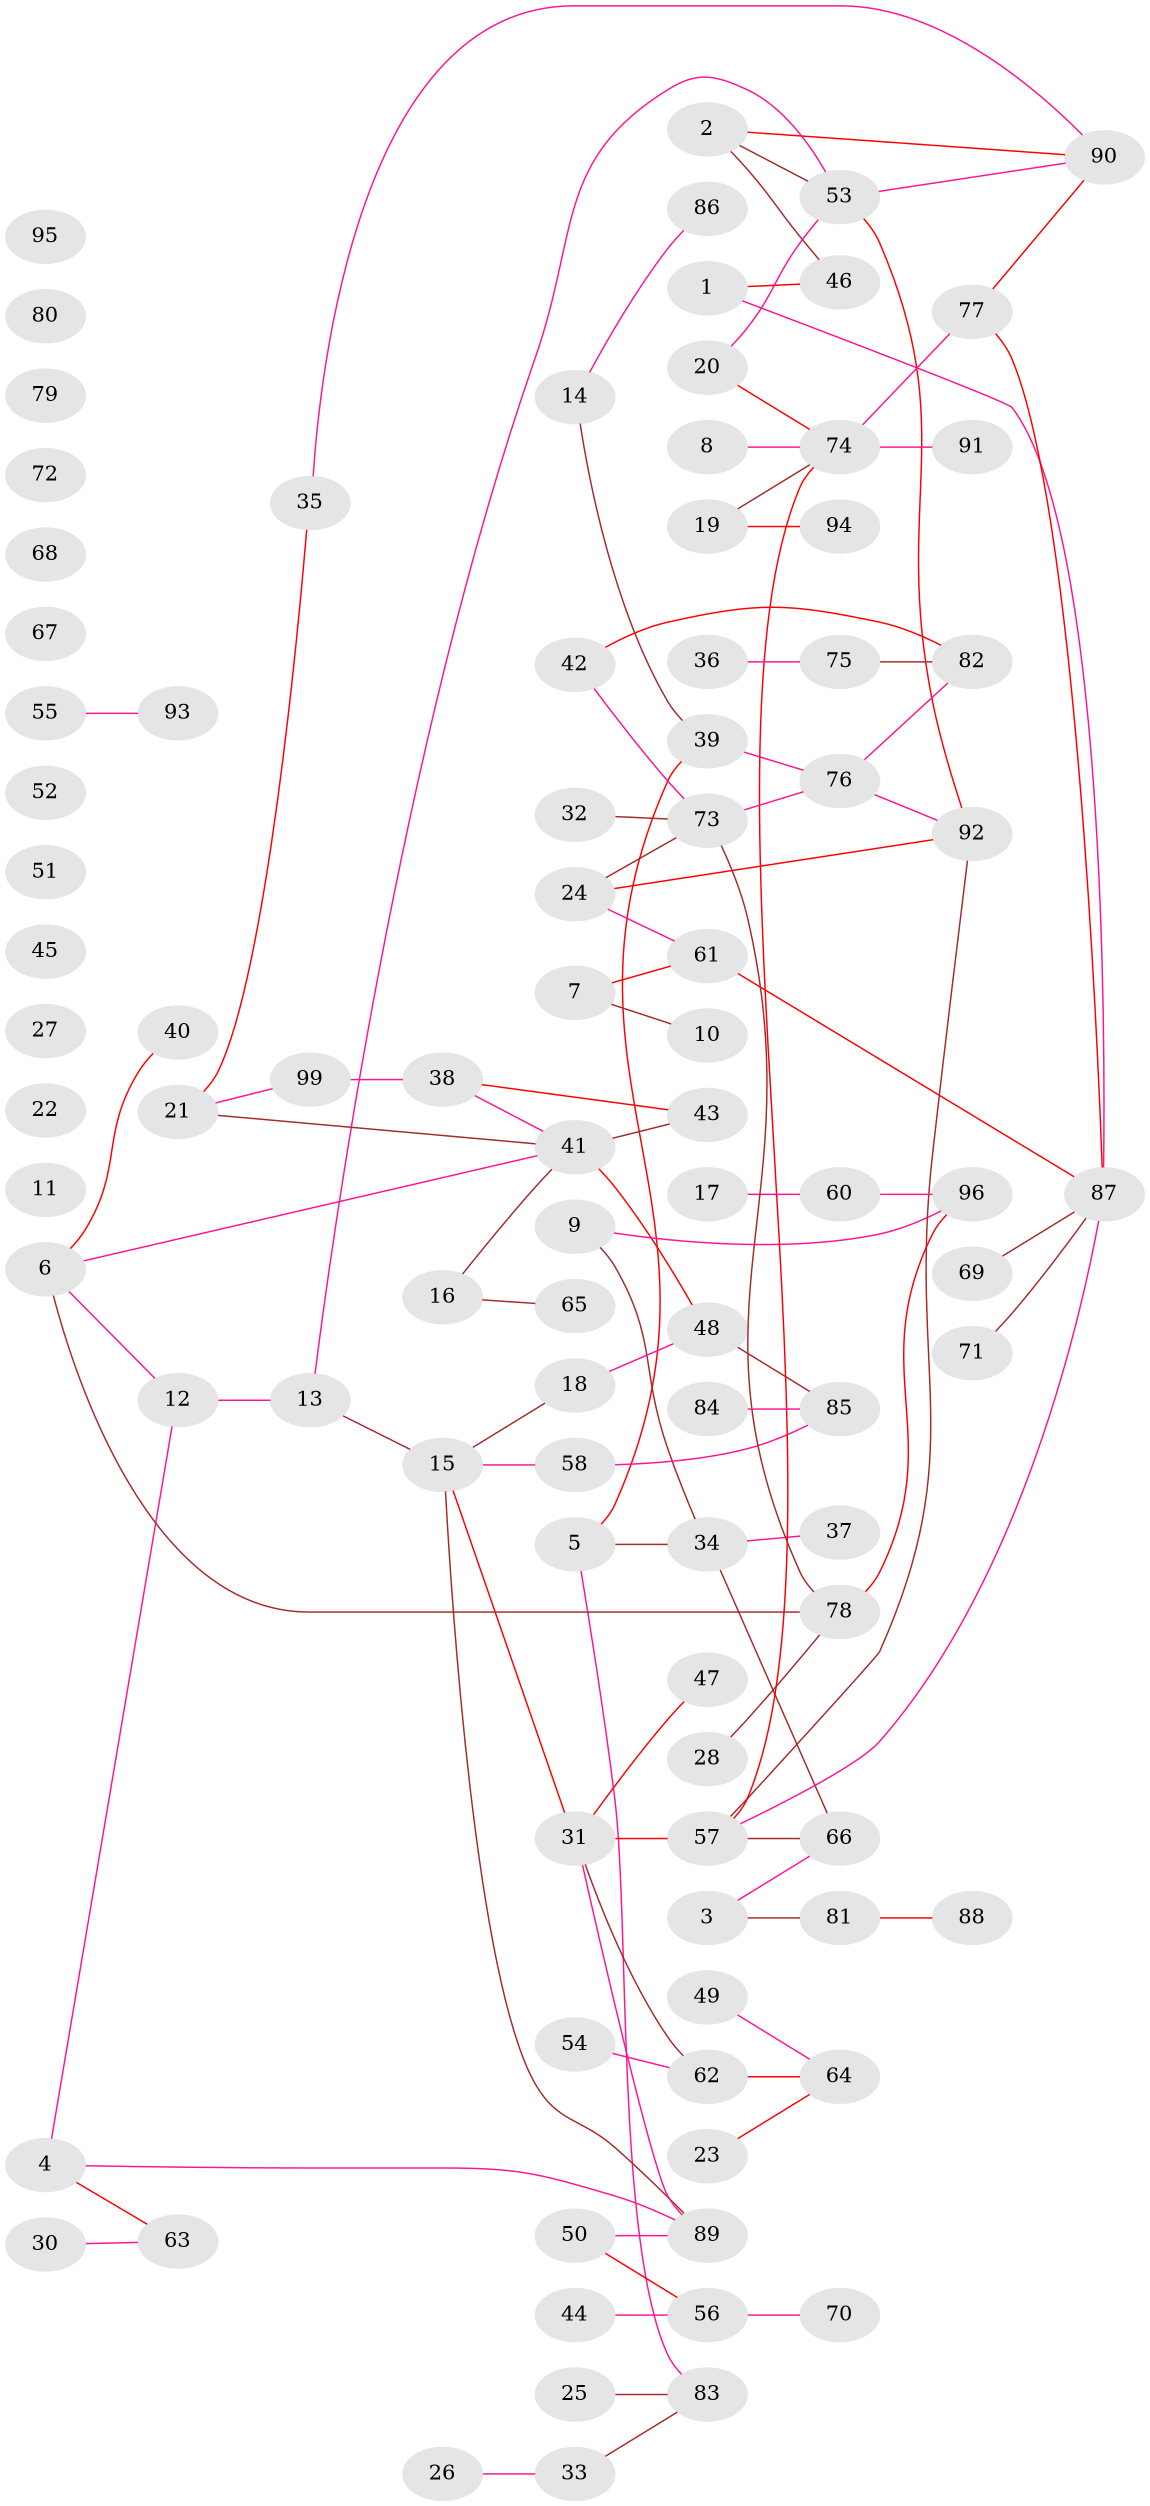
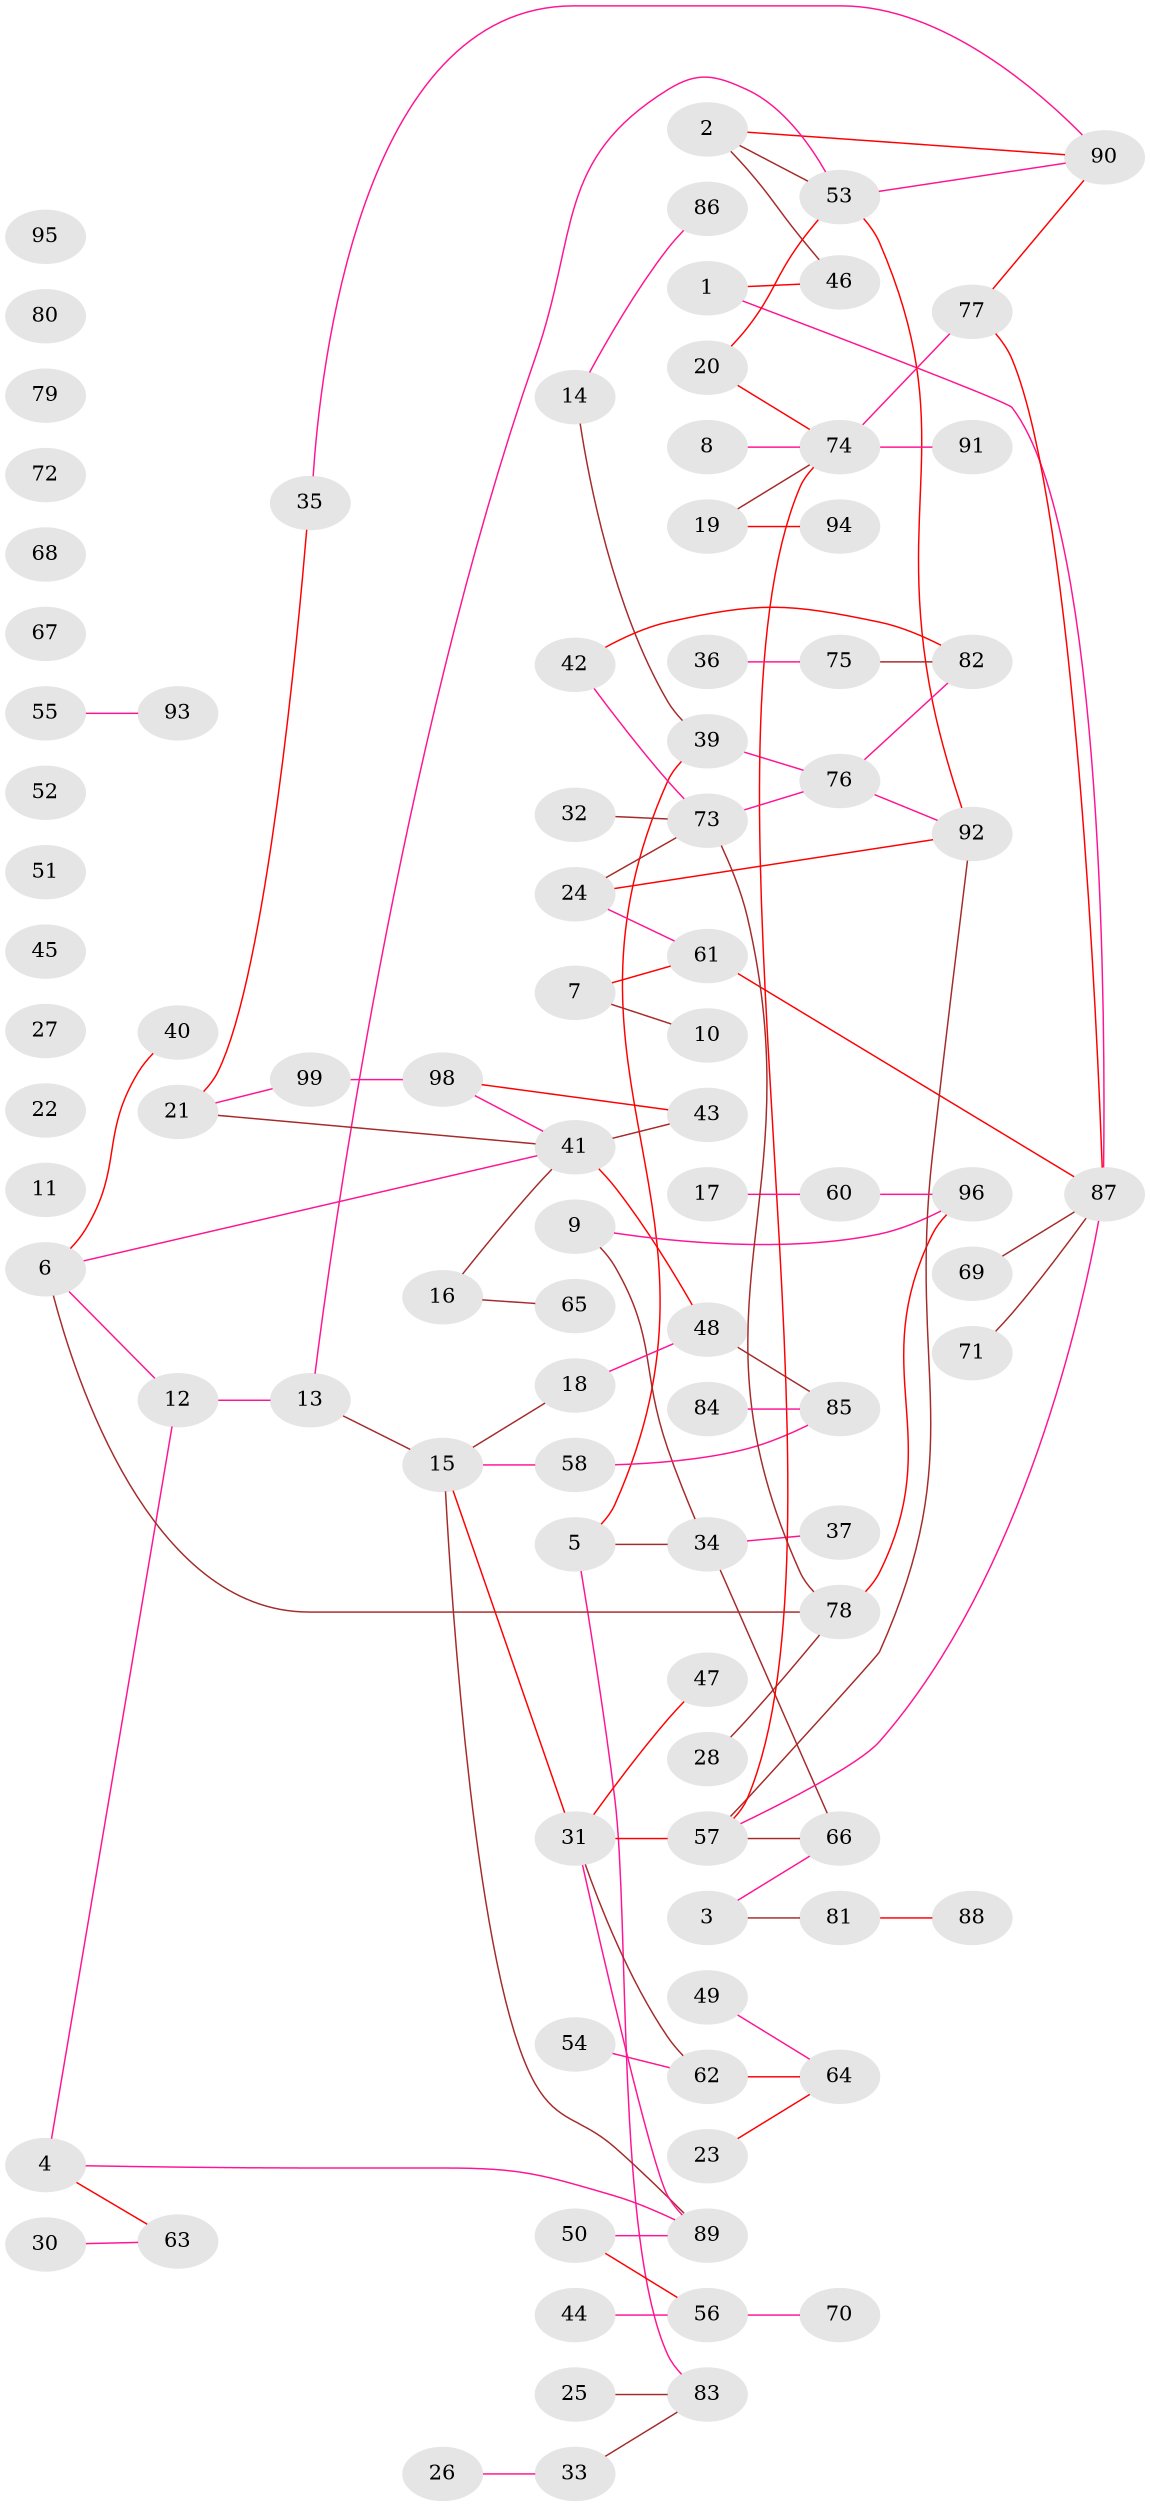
edge "53" -- "20": color deeppink -> red
node "38": label "38" -> "98"
